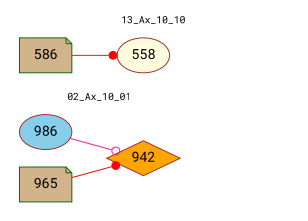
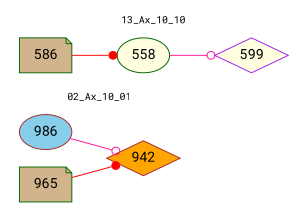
node "558": color brown -> darkgreen
node "599": added
